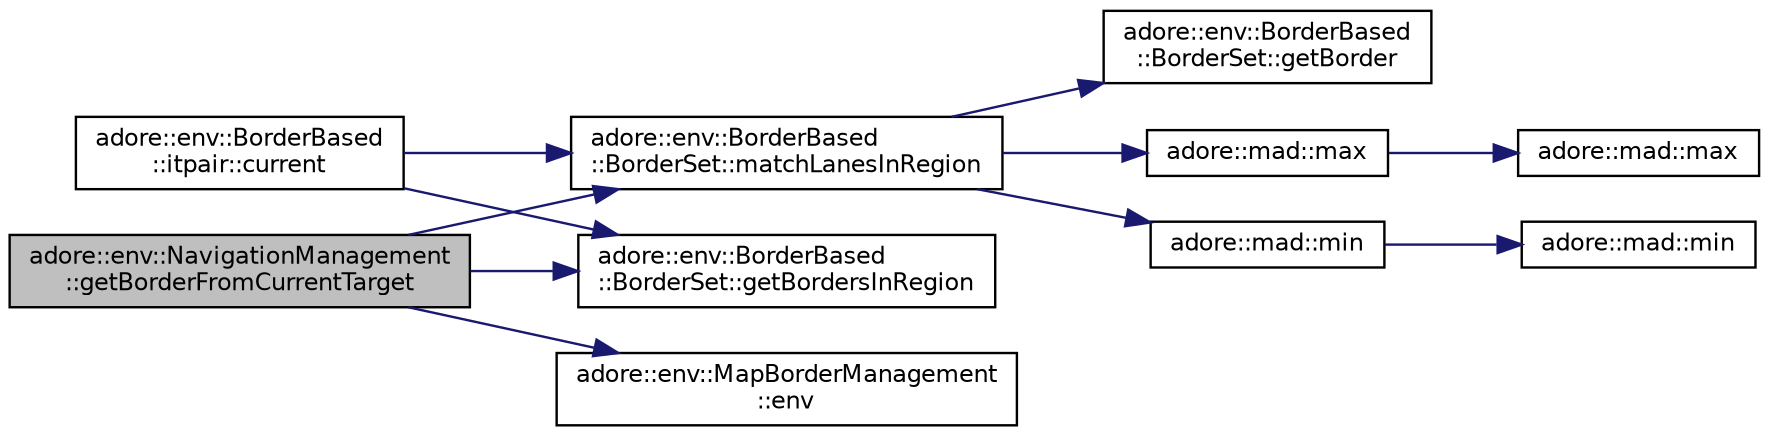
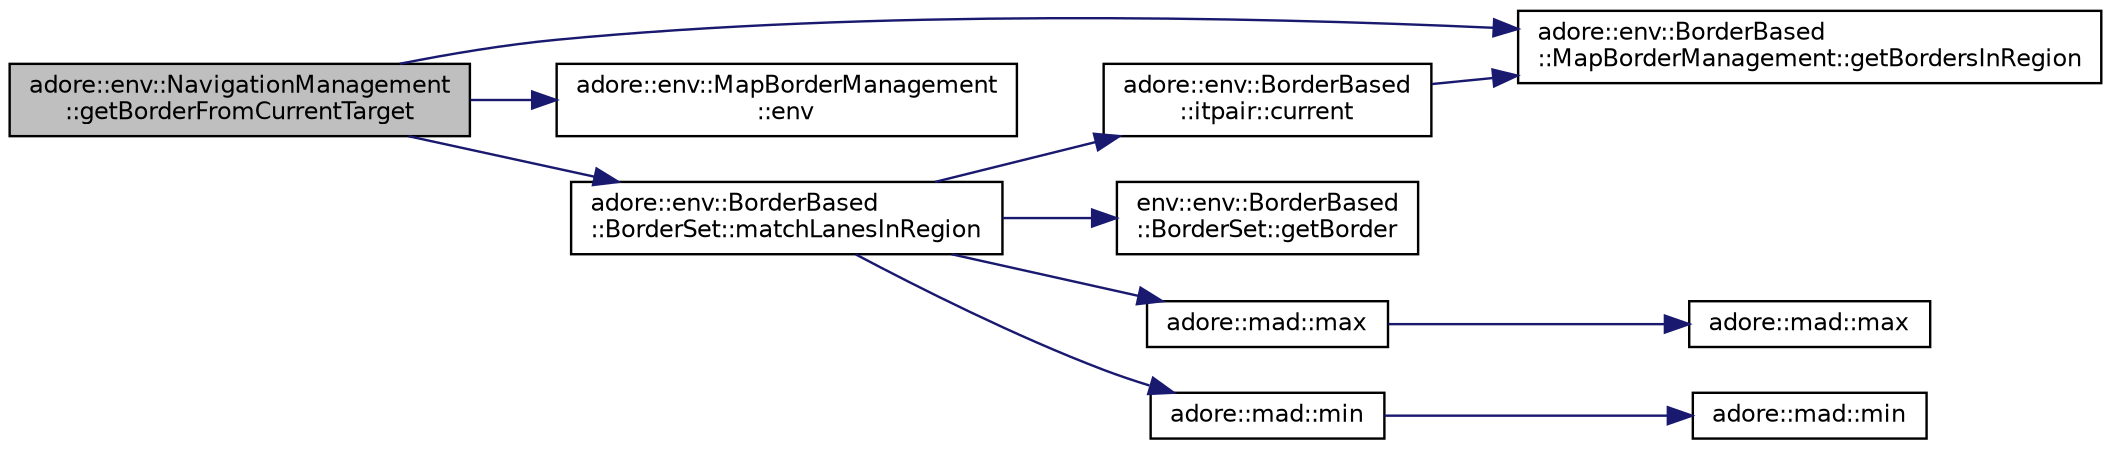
node "adore::env::BorderBased ::BorderSet::getBorder": label "adore::env::BorderBased ::BorderSet::getBorder" -> "env::env::BorderBased ::BorderSet::getBorder"
edge "adore::env::BorderBased ::itpair::current" -> "adore::env::BorderBased ::BorderSet::matchLanesInRegion": reversed
node "adore::env::BorderBased ::BorderSet::getBordersInRegion": label "adore::env::BorderBased ::BorderSet::getBordersInRegion" -> "adore::env::BorderBased ::MapBorderManagement::getBordersInRegion"
